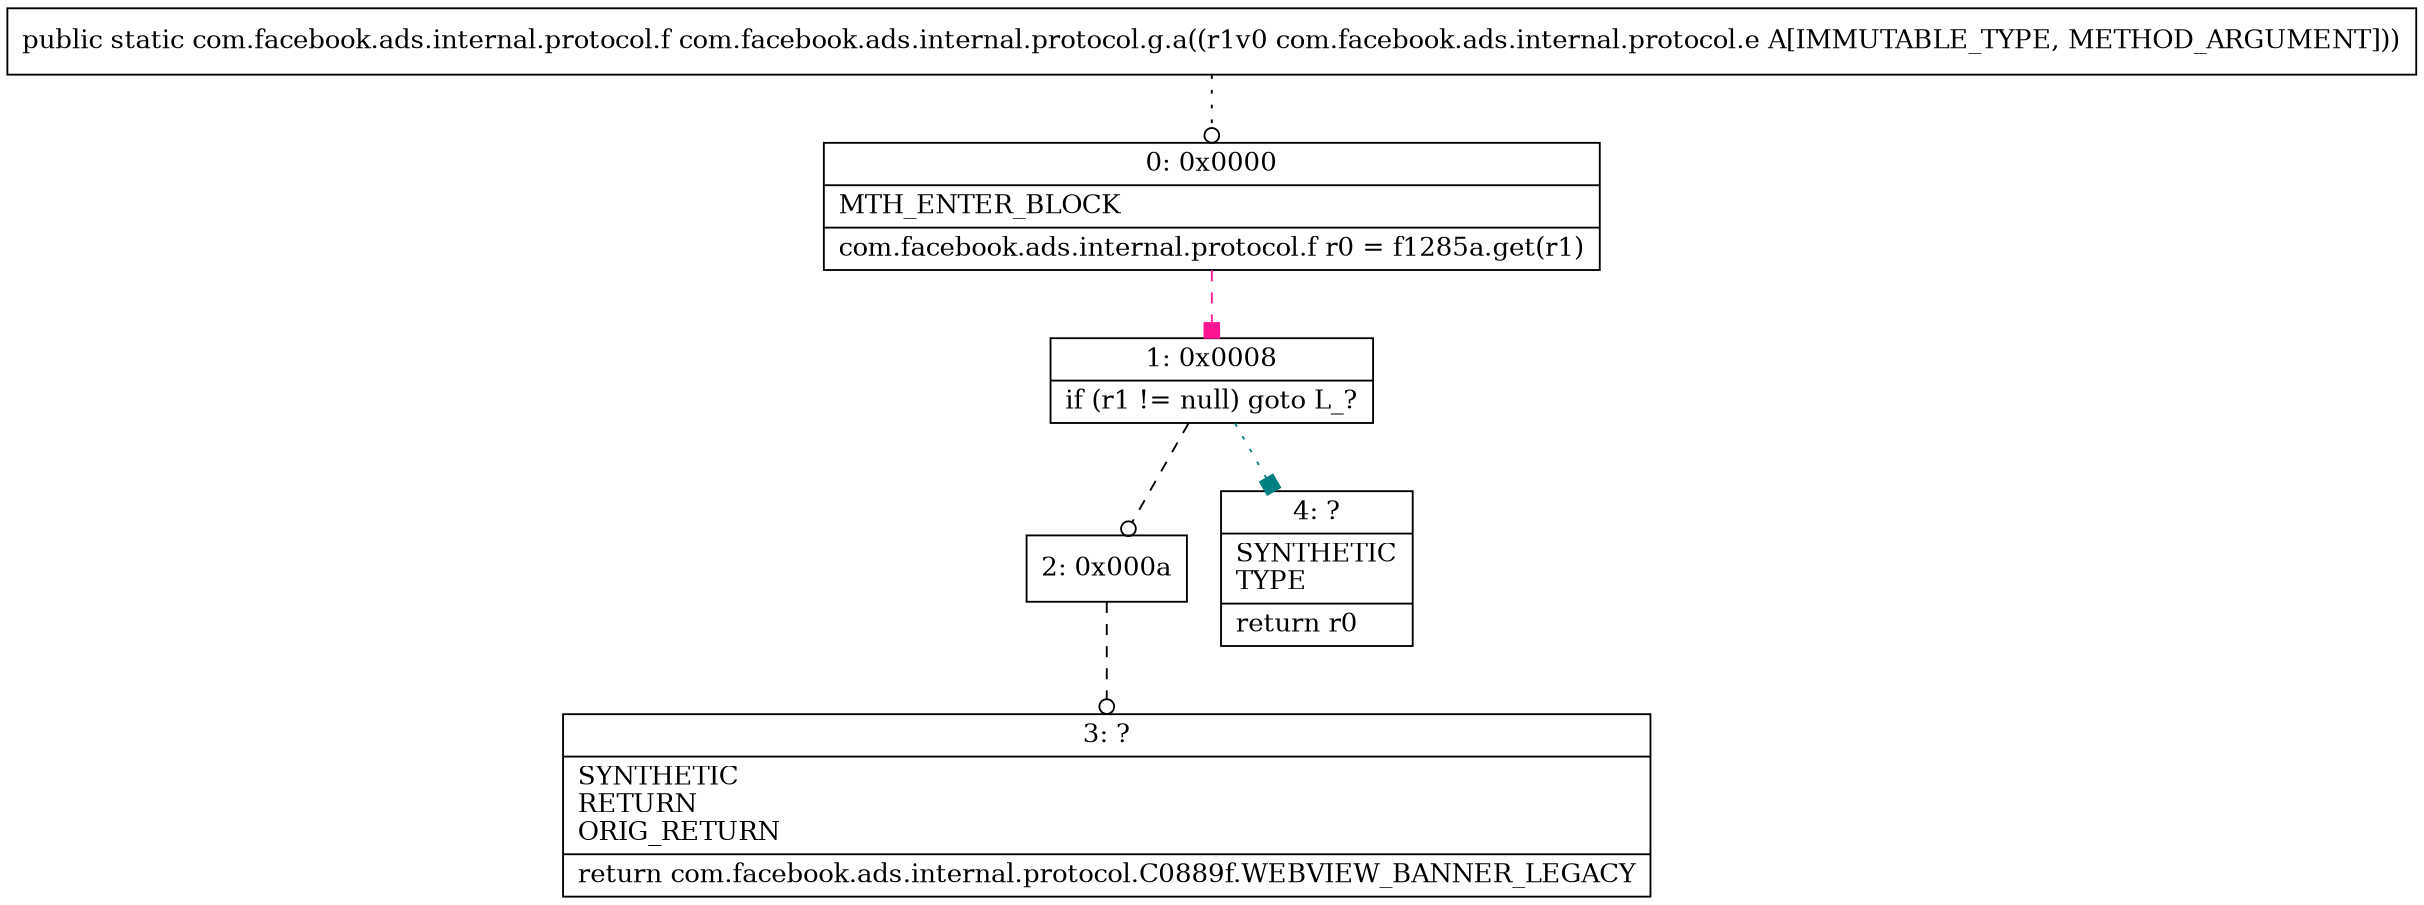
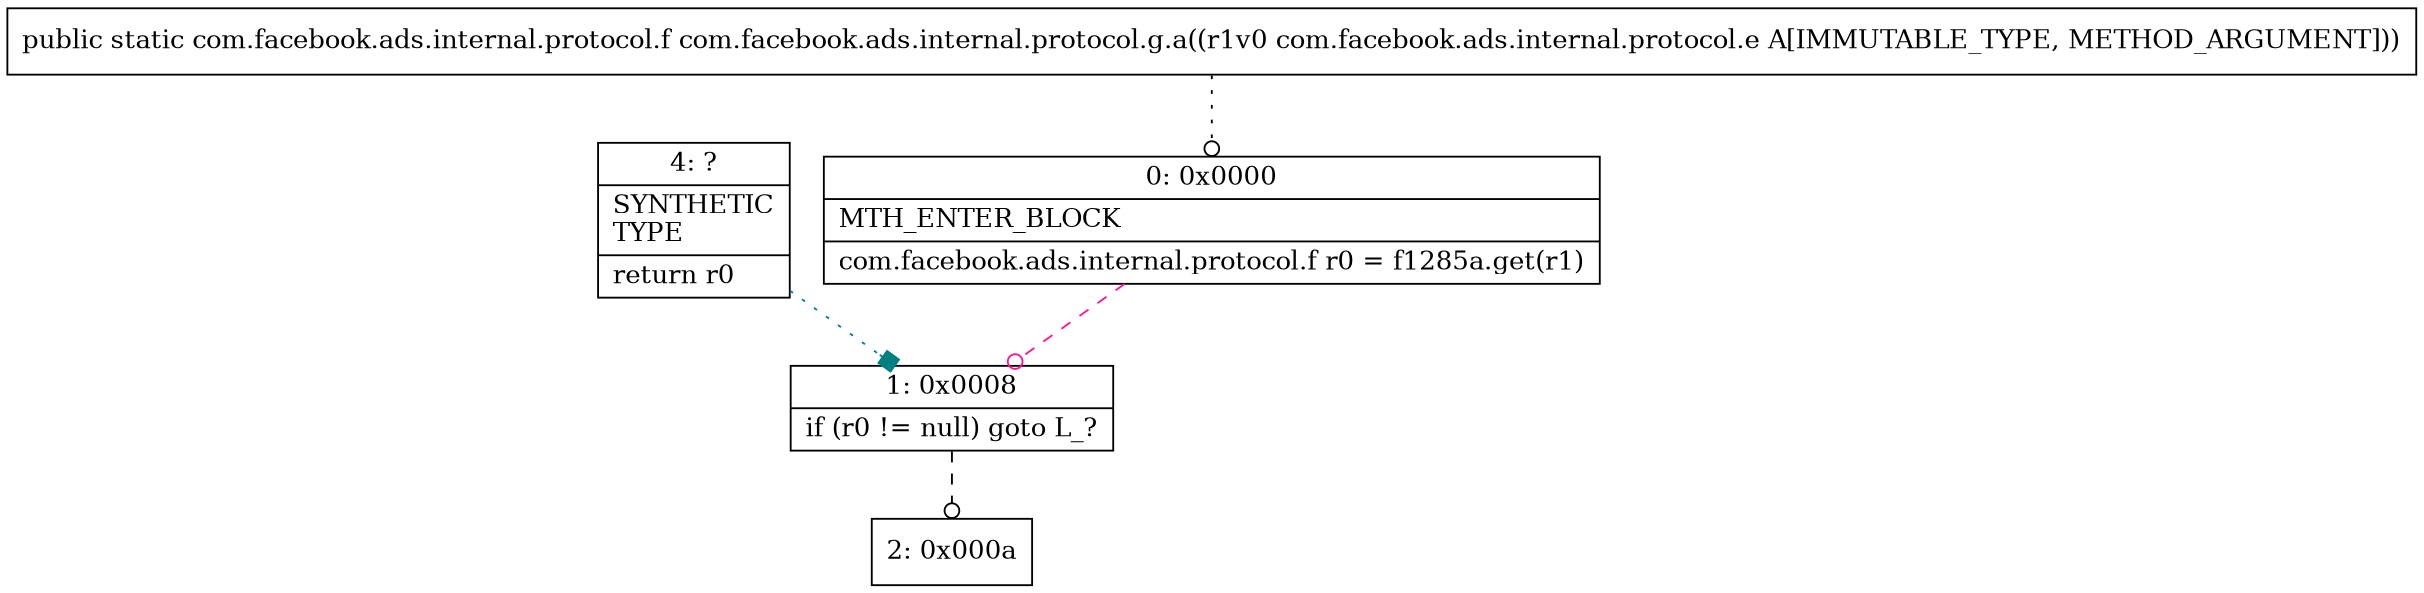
edge "0: 0x0000" -> "1: 0x0008": arrowhead box -> odot
node "1: 0x0008": text "if (r1 != null) goto L_?" -> "if (r0 != null) goto L_?"
edge "1: 0x0008" -> "4: ?": reversed
node "3: ?": removed
